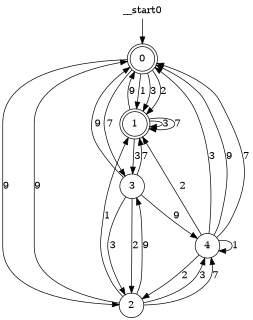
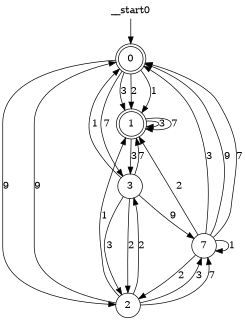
edge "1" -> "0": removed, label "9"
edge "3" -> "0": label "9" -> "1"
edge "2" -> "3": label "9" -> "2"
node "4": label "4" -> "7"
